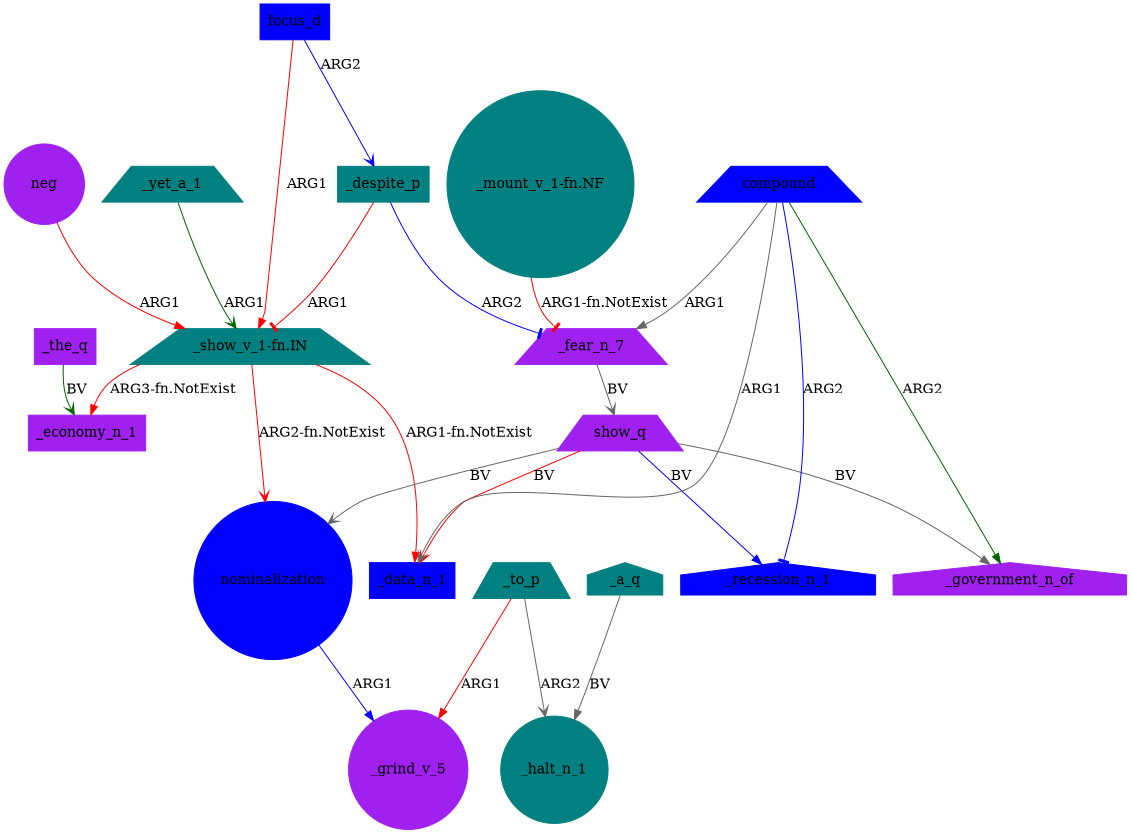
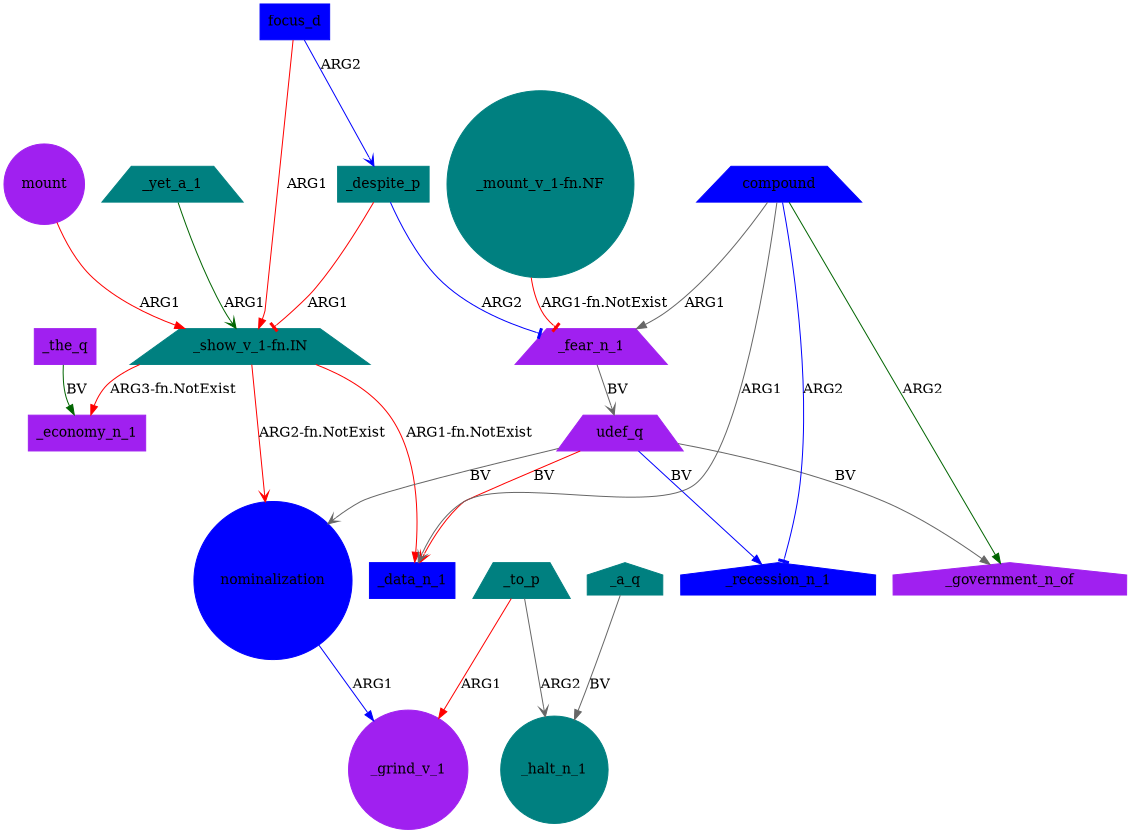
node "neg": label "neg" -> "mount"
node "_fear_n_7": label "_fear_n_7" -> "_fear_n_1"
edge "_the_q" -> "_economy_n_1": arrowhead vee -> normal
node "show_q": label "show_q" -> "udef_q"
node "_grind_v_5": label "_grind_v_5" -> "_grind_v_1"
